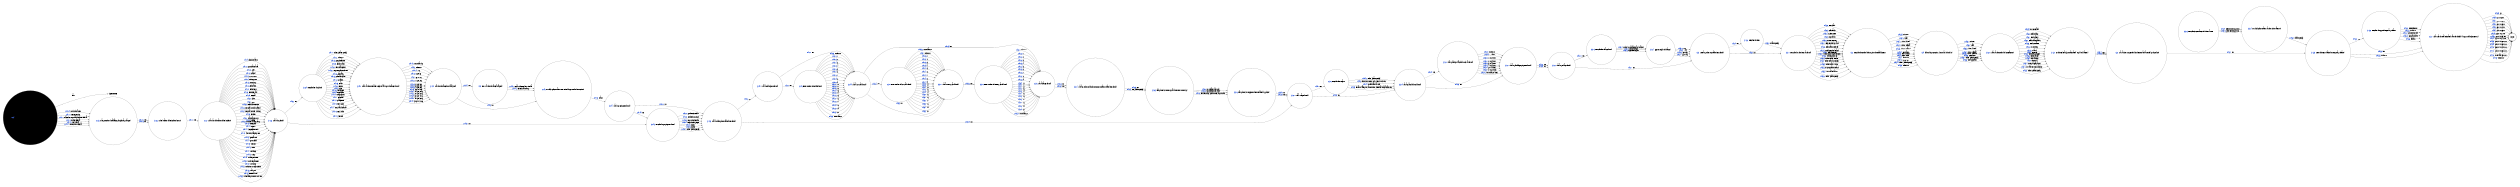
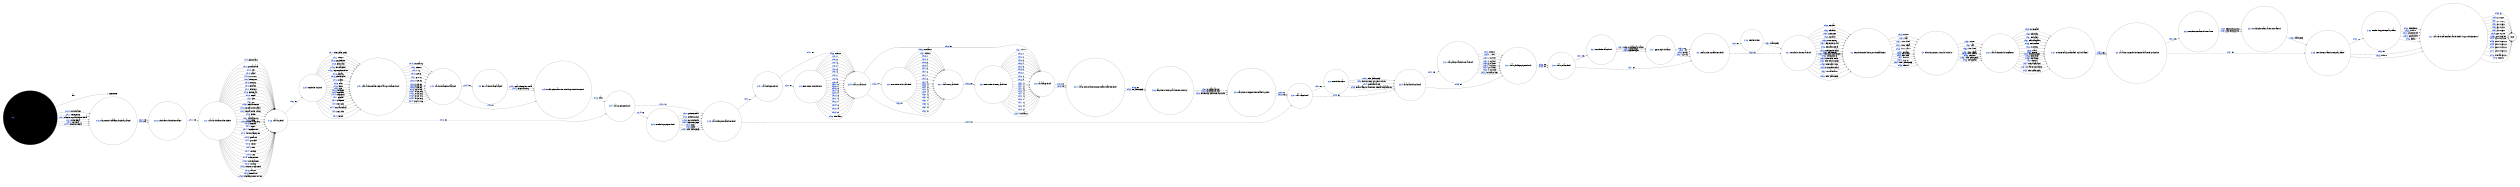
edge "57322" -> "57323": added, label "209376 Yes"
node "57286": text "Is the location of the incident known?" -> "Is the location of the incident tobacco?"
edge "57288" -> "57295": now "57288" -> "57294"
